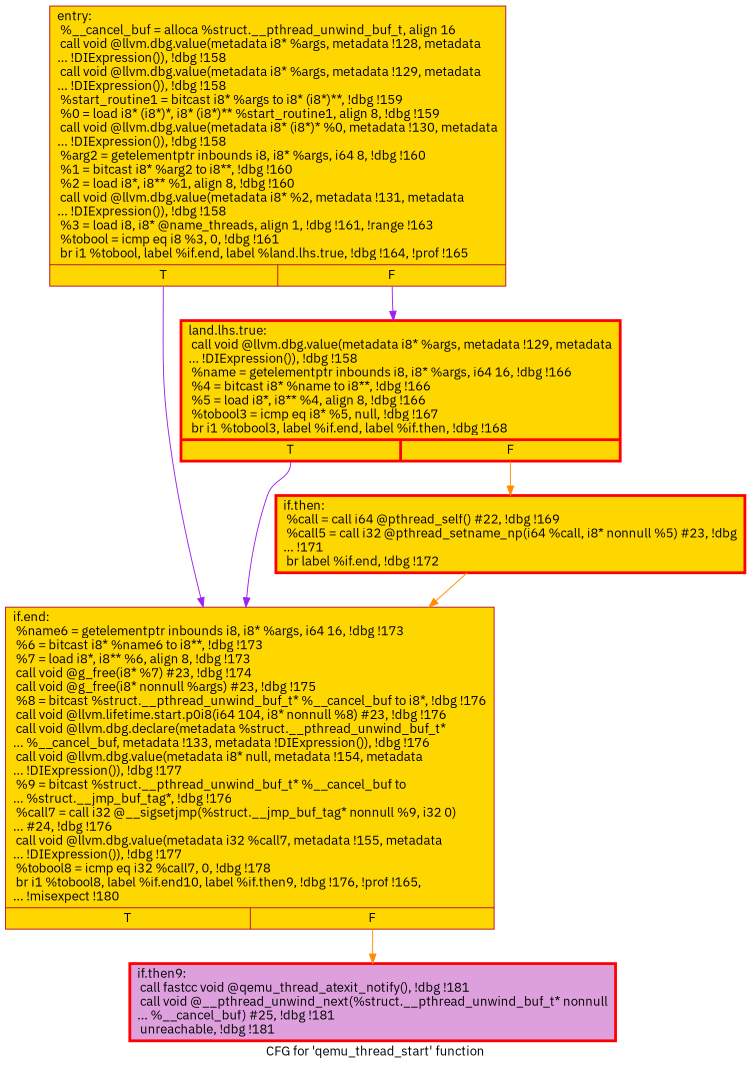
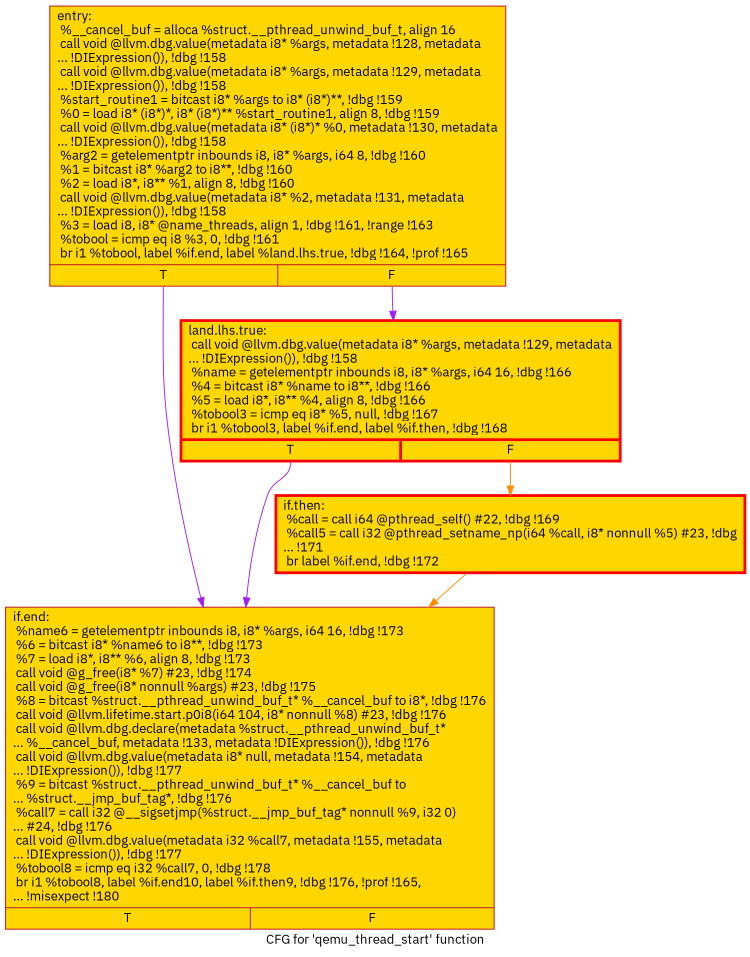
node "if.then9:": removed
